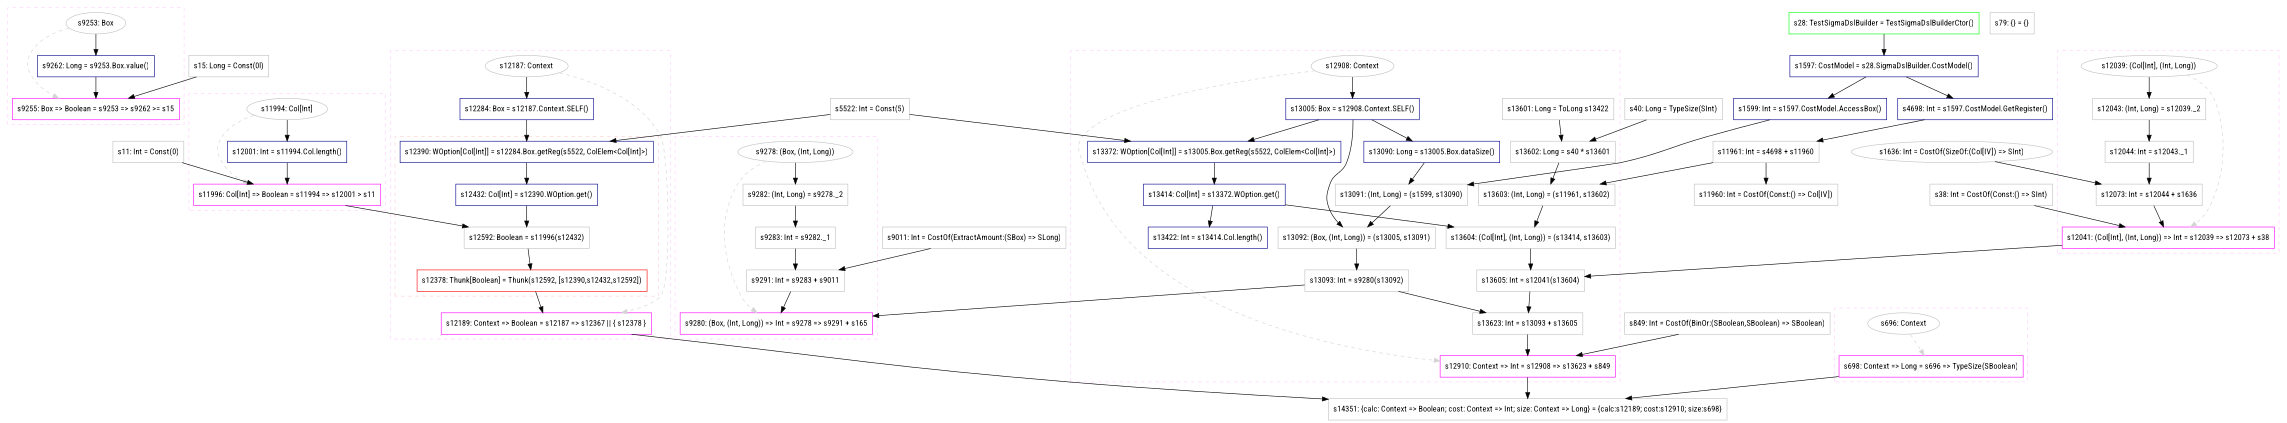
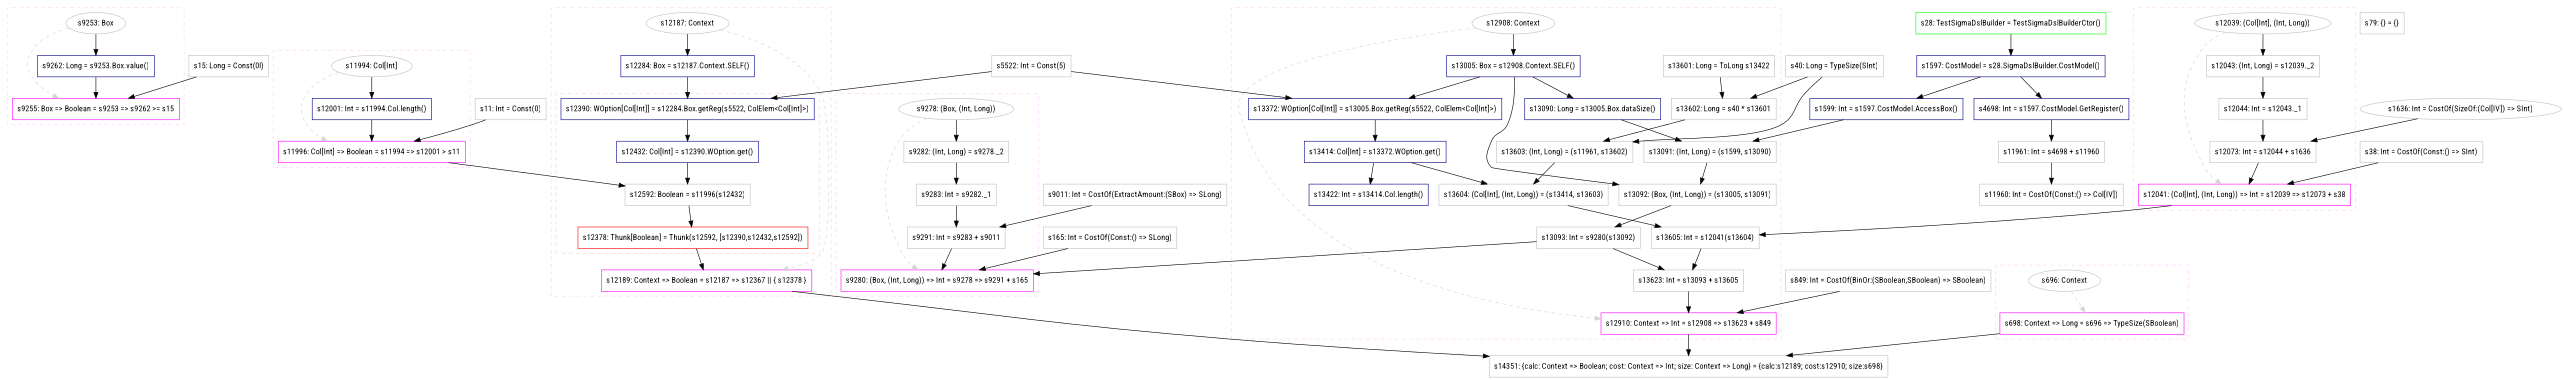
edge "s11961: Int = s4698 + s11960" -> "s13603: (Int, Long) = (s11961, s13602)": now "s40: Long = TypeSize(SInt)" -> "s13603: (Int, Long) = (s11961, s13602)"
node "s165: Int = CostOf(Const:() => SLong)": added
